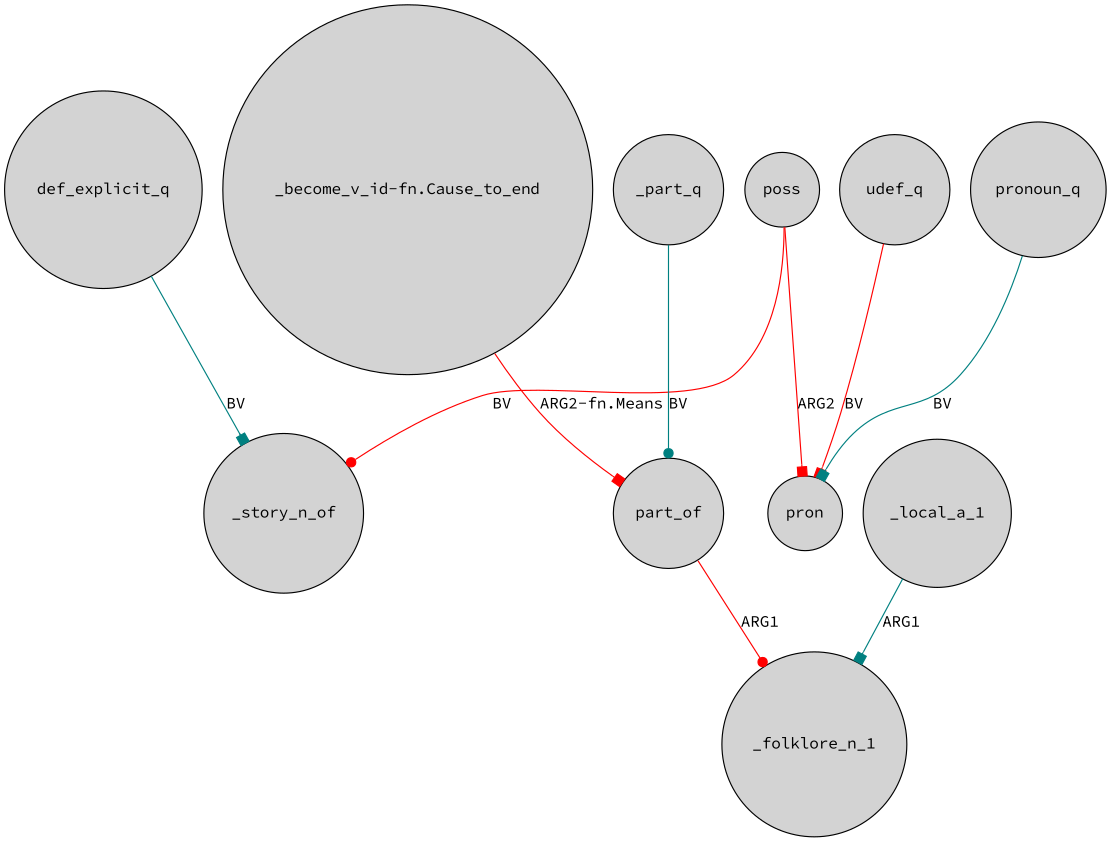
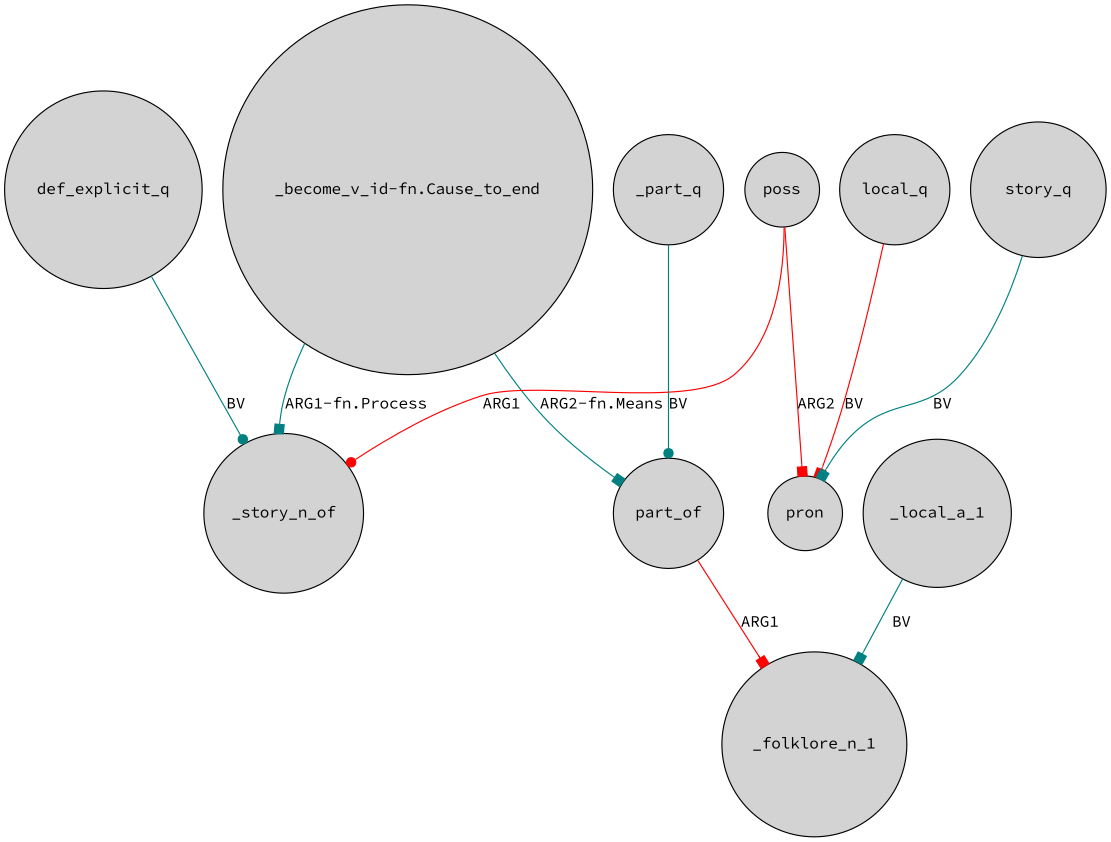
node "udef_q": label "udef_q" -> "local_q"
node "pronoun_q": label "pronoun_q" -> "story_q"
edge "def_explicit_q" -> "_story_n_of": arrowhead box -> dot
edge "_become_v_id-fn.Cause_to_end" -> "_story_n_of": added, label "ARG1-fn.Process"
edge "poss" -> "_story_n_of": label "BV" -> "ARG1"
edge "_become_v_id-fn.Cause_to_end" -> "part_of": color red -> teal
edge "part_of" -> "_folklore_n_1": arrowhead dot -> box
edge "_local_a_1" -> "_folklore_n_1": label "ARG1" -> "BV"
